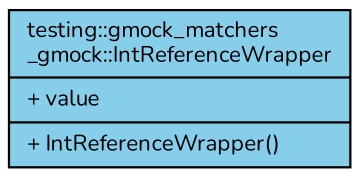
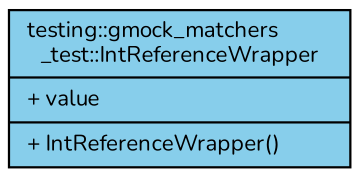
node "testing::gmock_matchers": text "_gmock::IntReferenceWrapper" -> "_test::IntReferenceWrapper"
